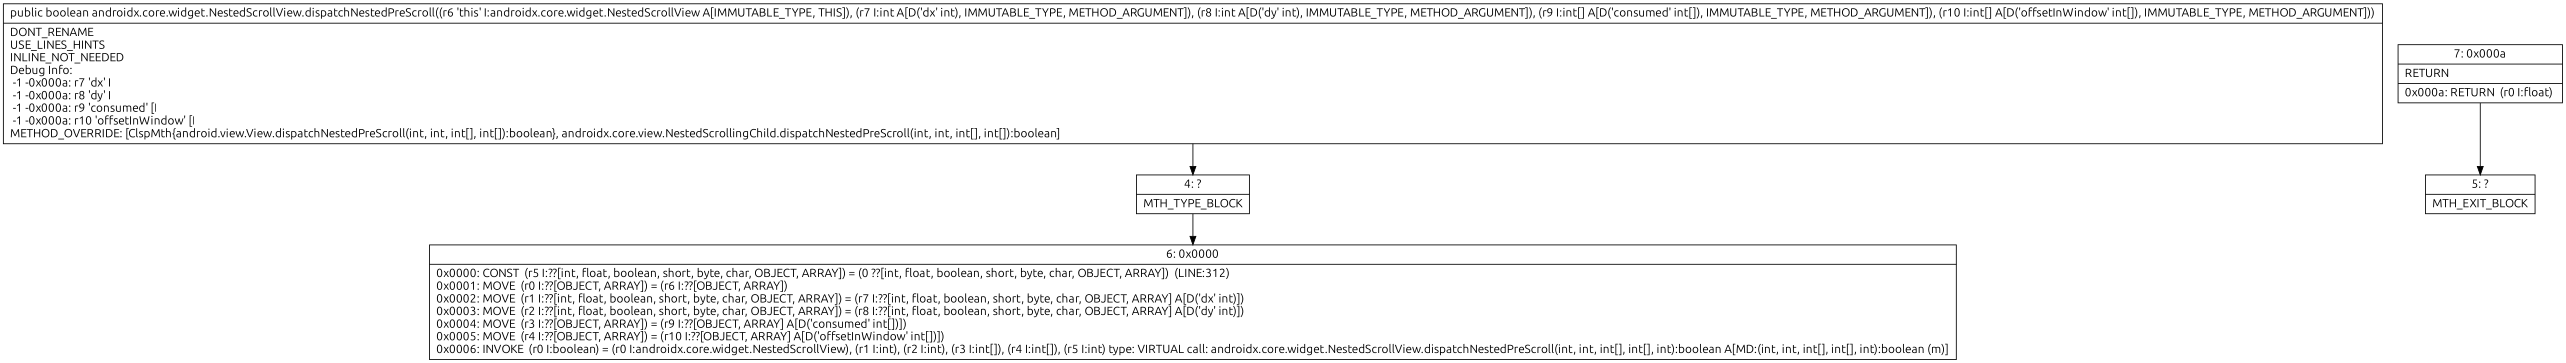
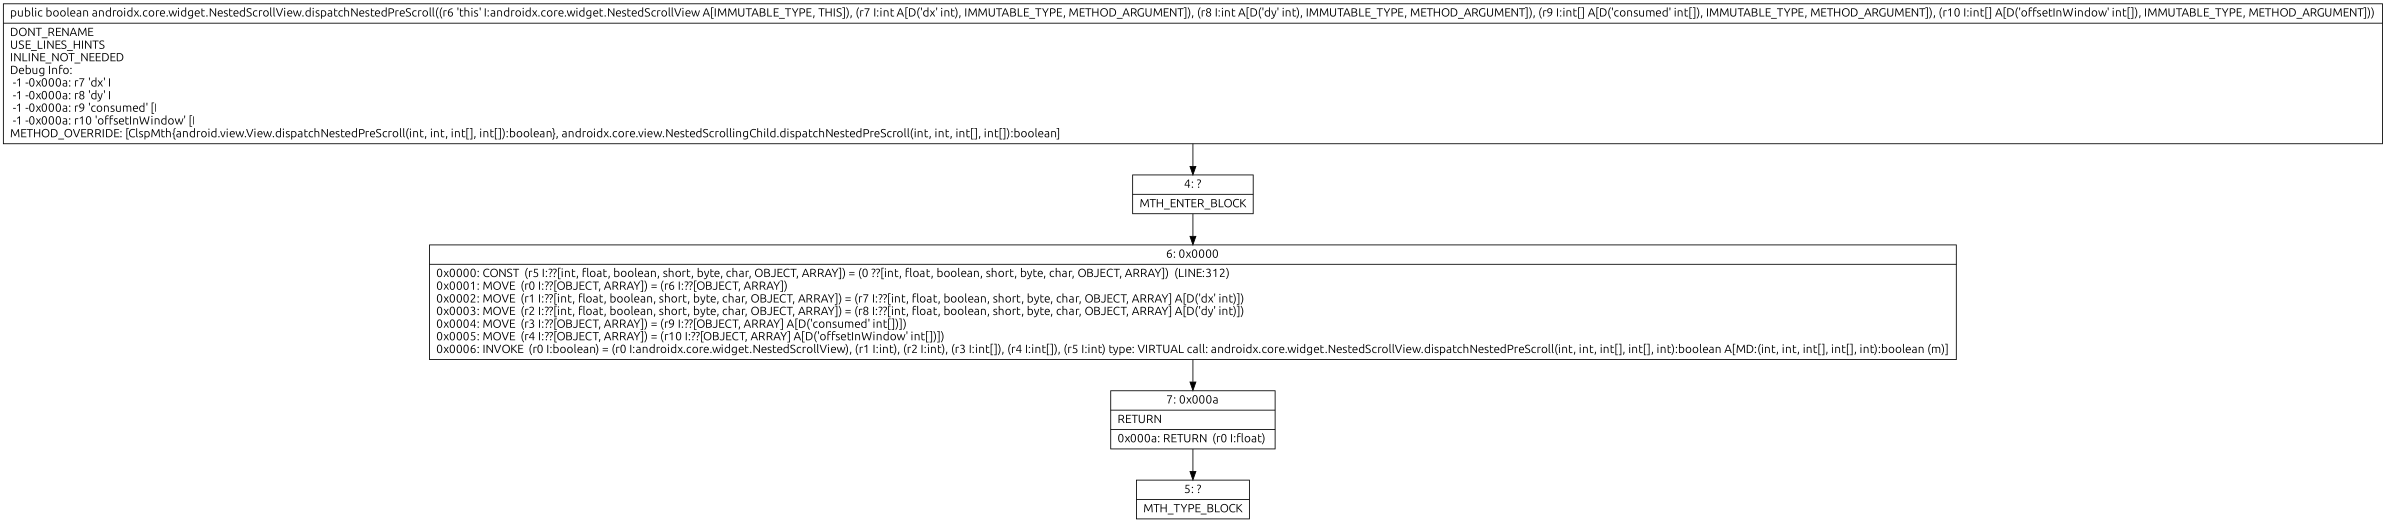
node "4: ?": text "MTH_TYPE_BLOCK" -> "MTH_ENTER_BLOCK"
node "5: ?": text "MTH_EXIT_BLOCK" -> "MTH_TYPE_BLOCK"
edge "6: 0x0000" -> "7: 0x000a": added
